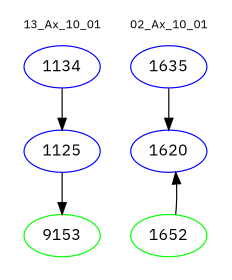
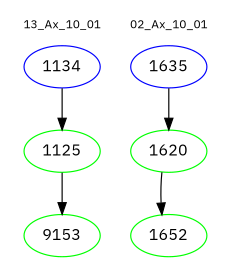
node "1125": color blue -> green
node "1620": color blue -> green
edge "1652" -> "1620": reversed
